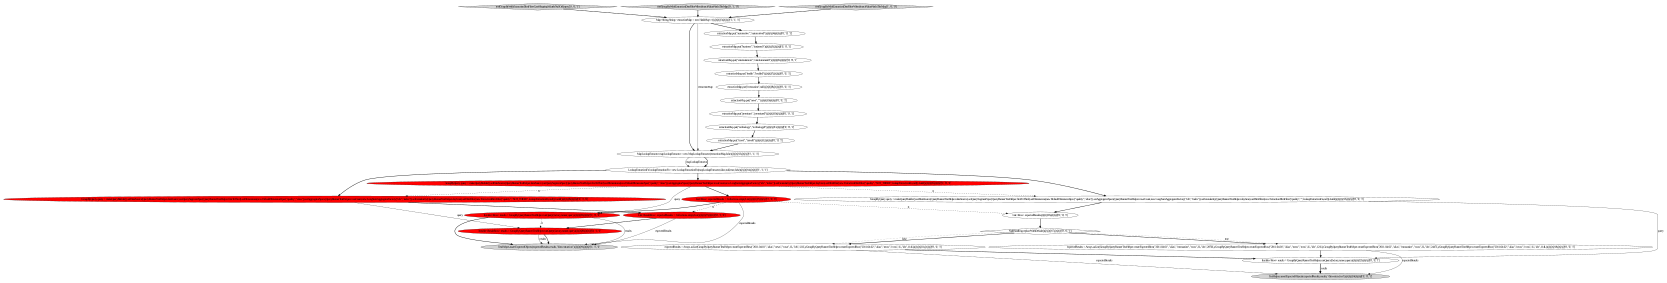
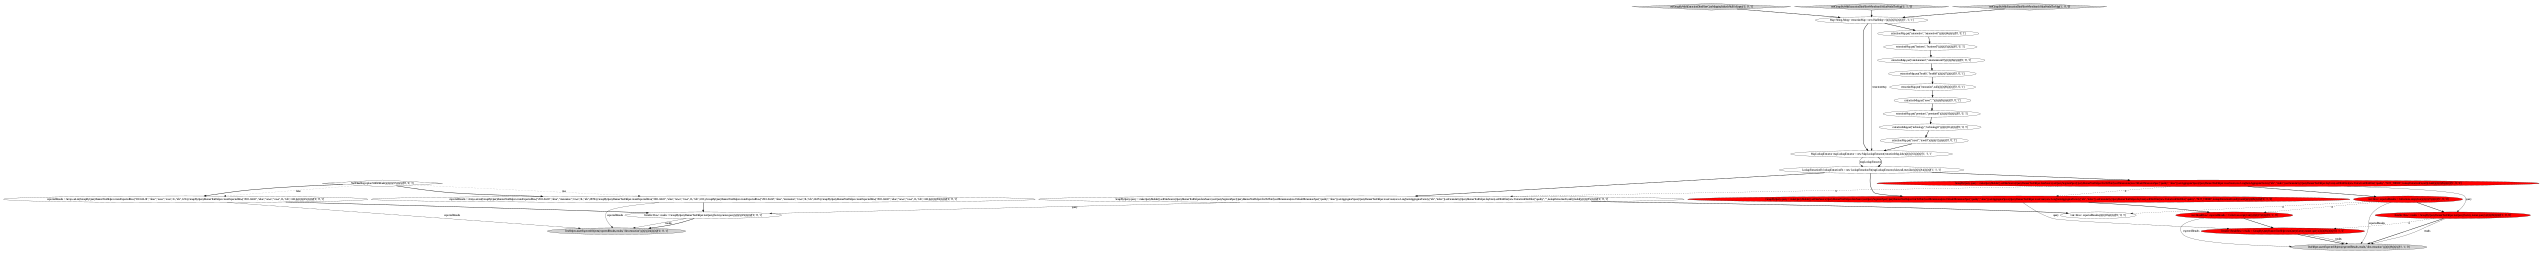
edge "List<Row> expectedResults@@@16@@@['0', '0', '1']" -> "NullHandling.replaceWithDefault()@@@17@@@['0', '0', '1']": removed
